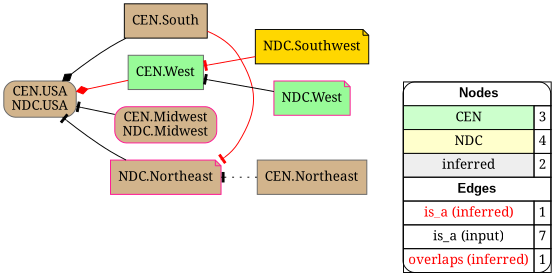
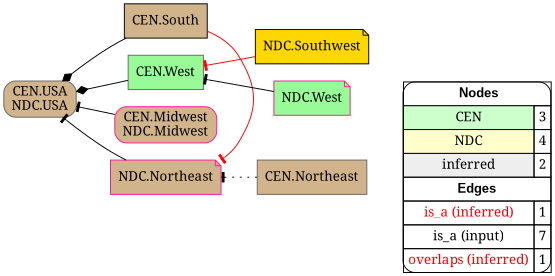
edge "CEN.West" -> "CEN.USA NDC.USA": color #ff0000 -> #000000
